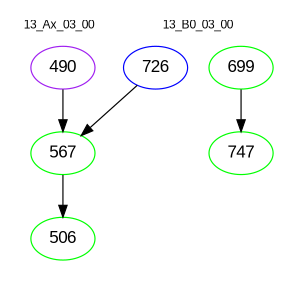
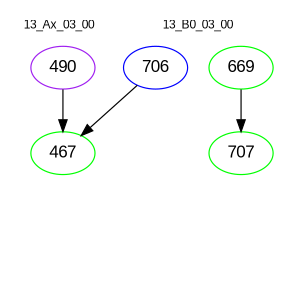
node "726": label "726" -> "706"
node "699": label "699" -> "669"
node "567": label "567" -> "467"
node "747": label "747" -> "707"
node "506": removed
